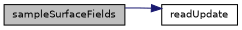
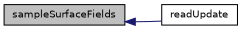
edge "sampleSurfaceFields" -> "readUpdate": reversed
